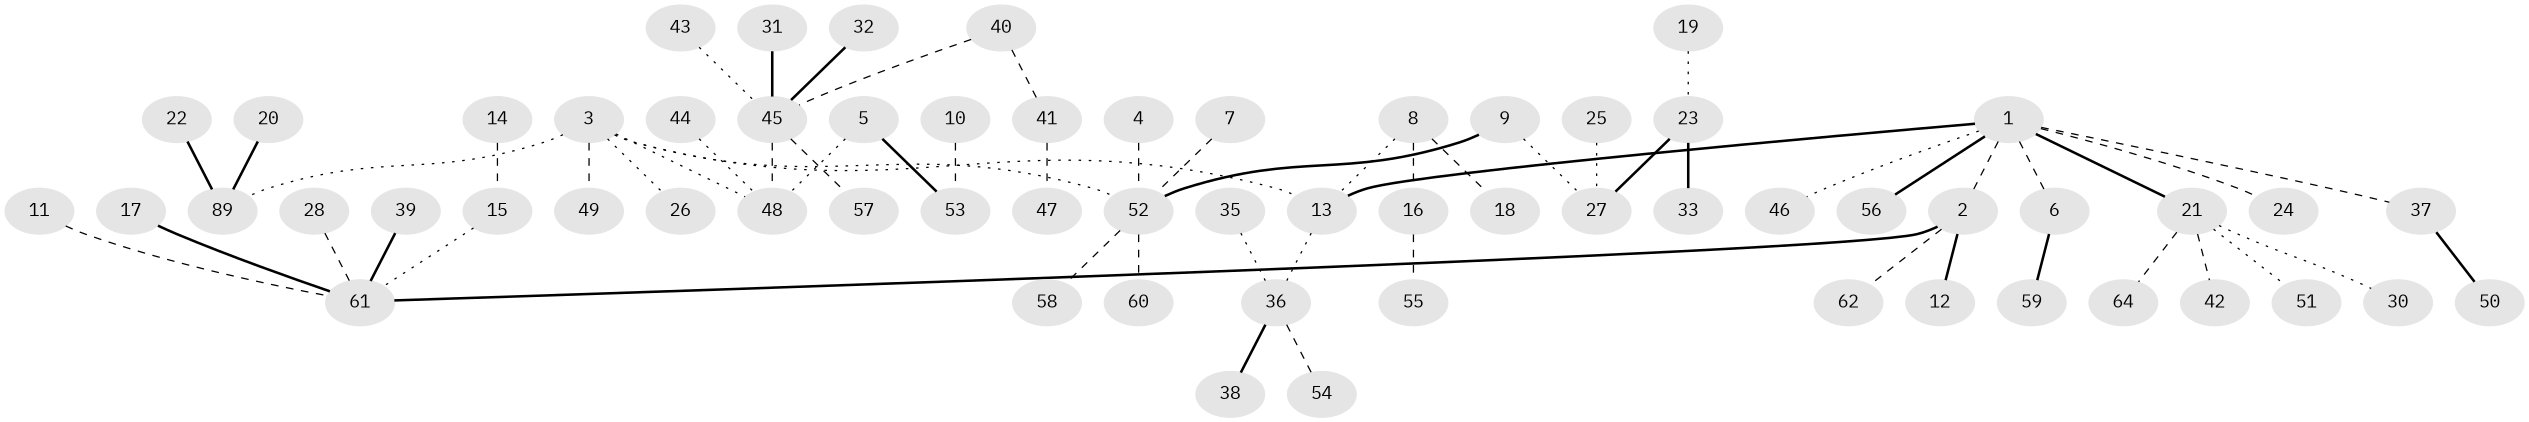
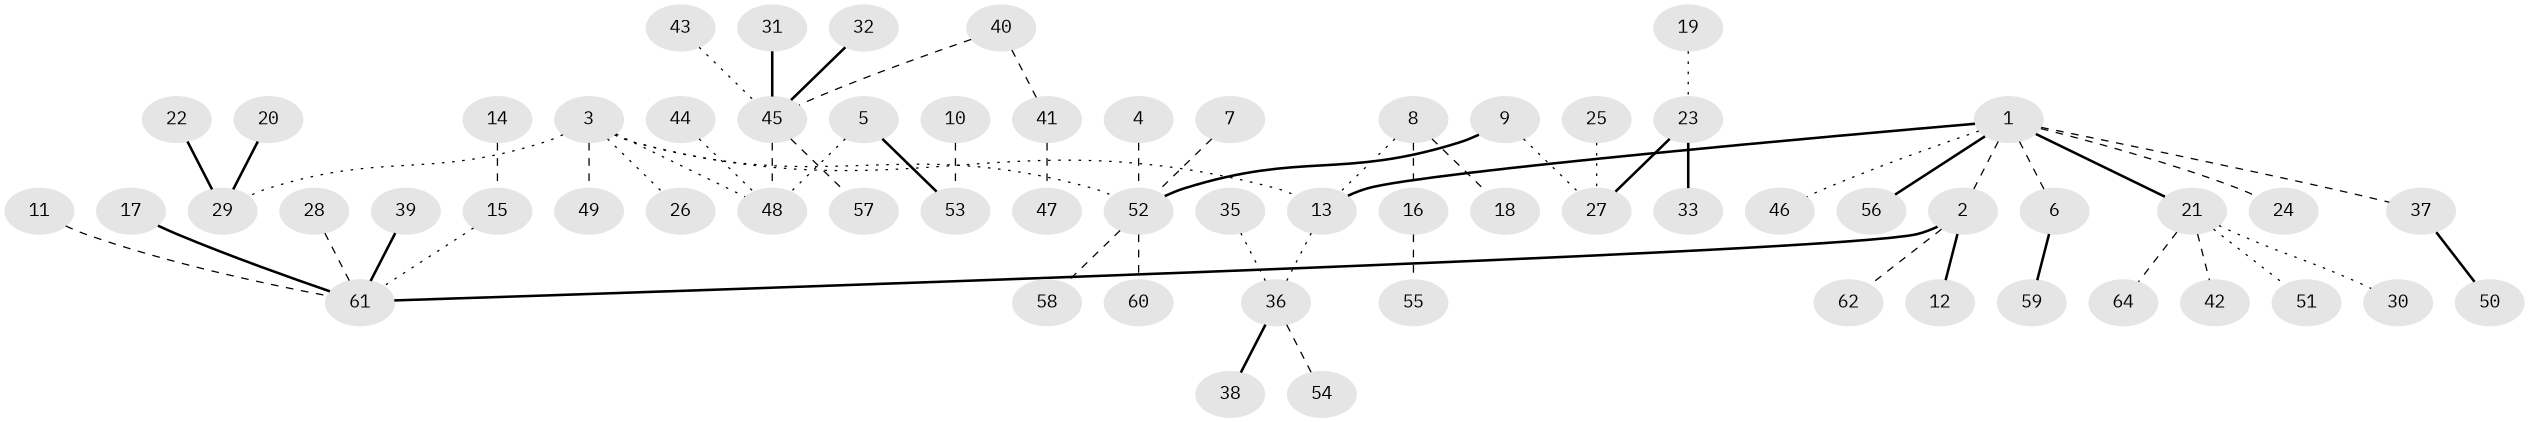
node "89": label "89" -> "29"
